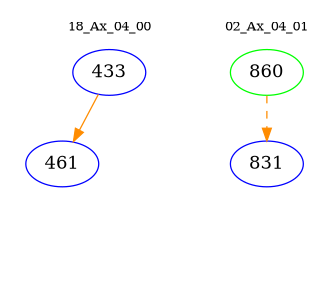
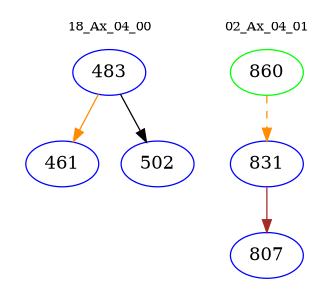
node "433": label "433" -> "483"
node "502": added
node "807": added
